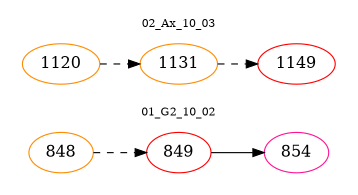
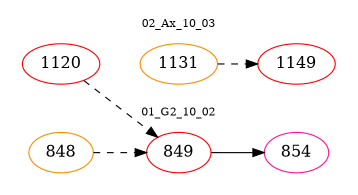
node "1120": color darkorange -> red
edge "1120" -> "1131": now "1120" -> "849"
